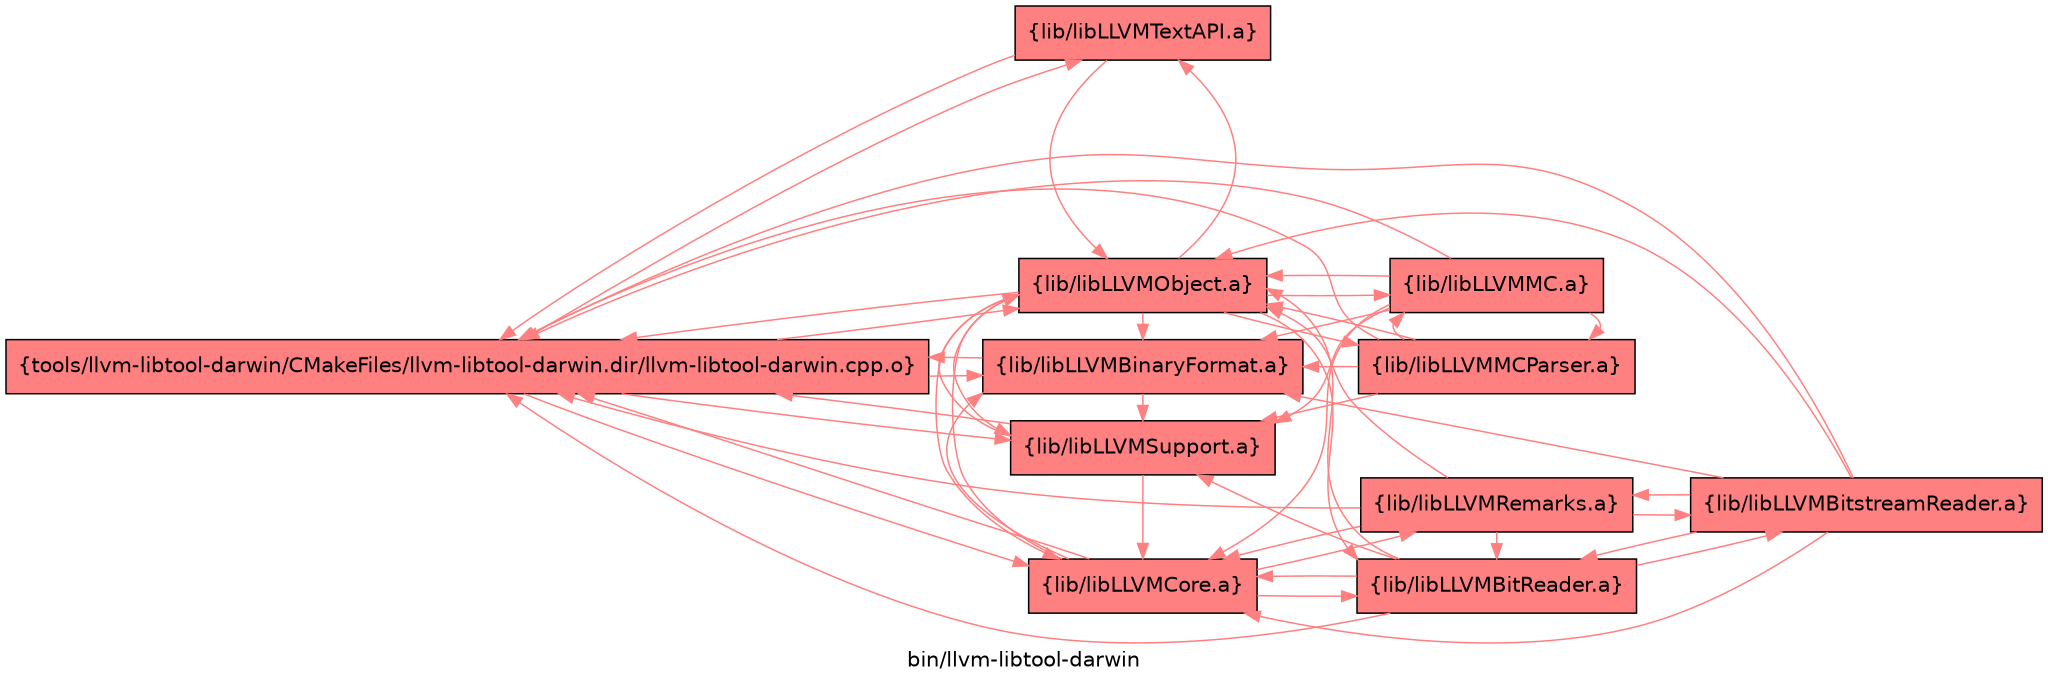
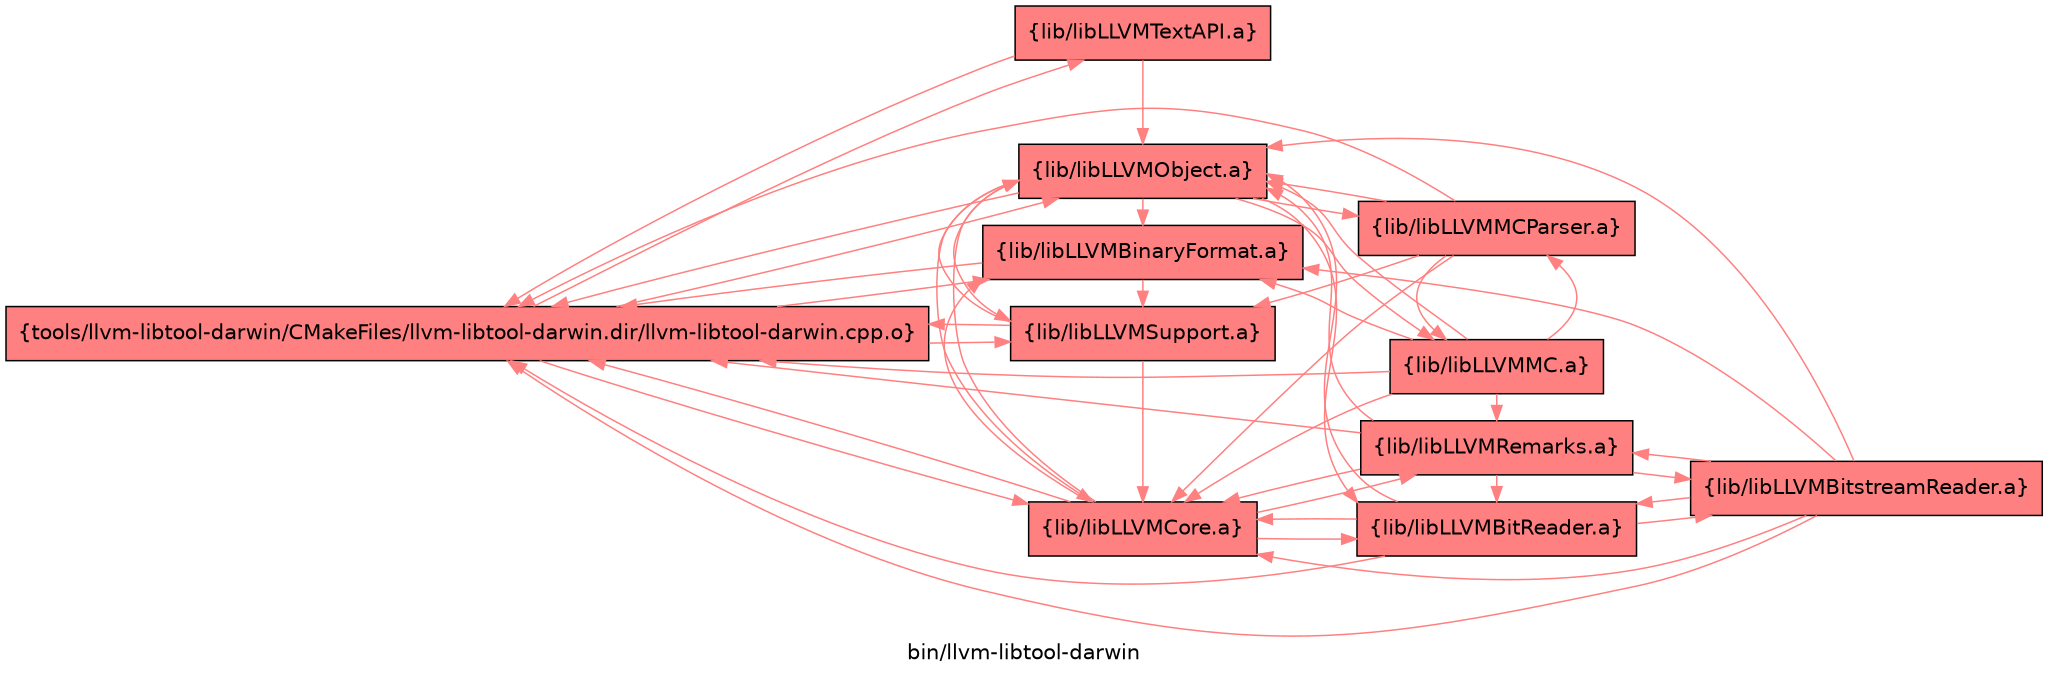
edge "{lib/libLLVMObject.a}" -> "{lib/libLLVMTextAPI.a}": removed
edge "{lib/libLLVMMC.a}" -> "{lib/libLLVMSupport.a}": now "{lib/libLLVMMC.a}" -> "{lib/libLLVMRemarks.a}"
edge "{lib/libLLVMMCParser.a}" -> "{lib/libLLVMBinaryFormat.a}": now "{lib/libLLVMMCParser.a}" -> "{lib/libLLVMCore.a}"
edge "{lib/libLLVMBitReader.a}" -> "{lib/libLLVMSupport.a}": removed
